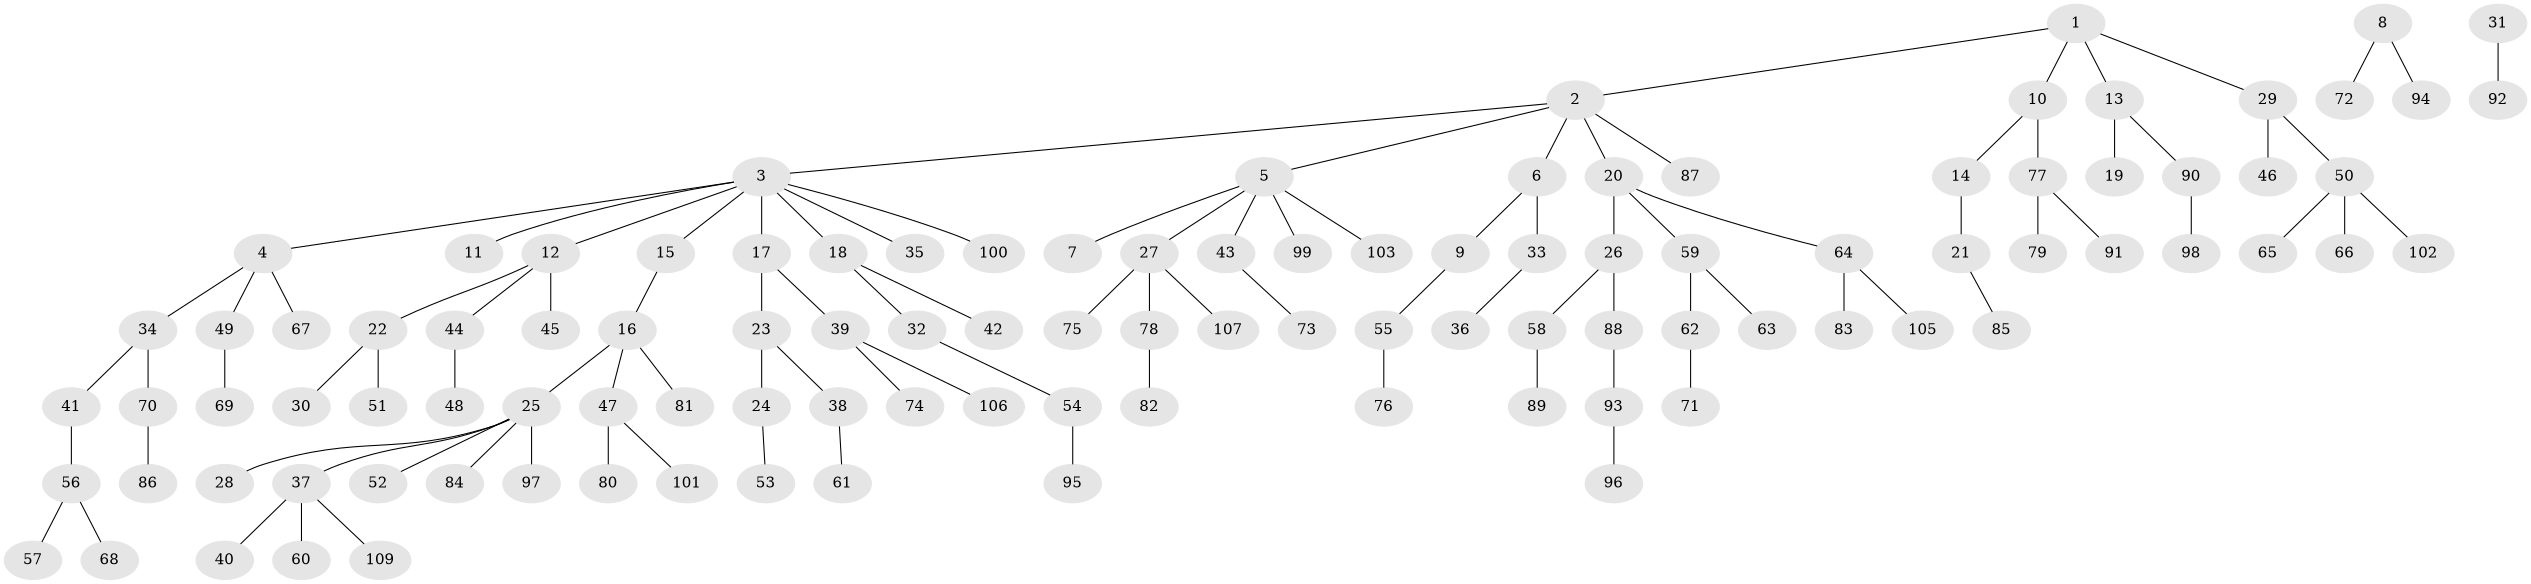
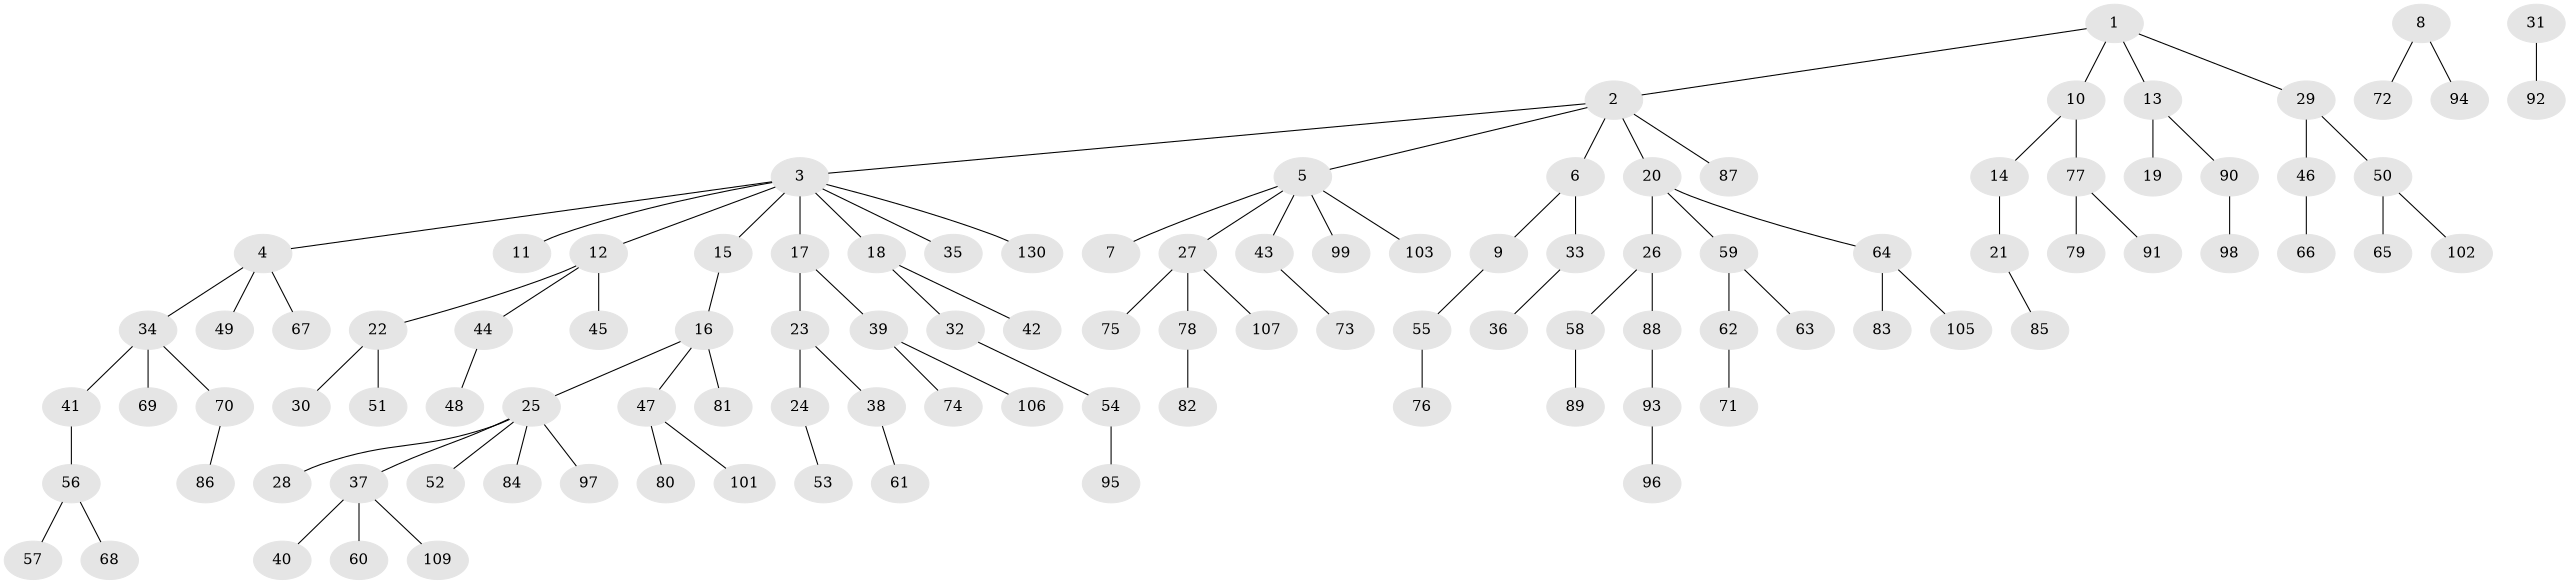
edge "50" -- "66": now "46" -- "66"
node "100": label "100" -> "130"
edge "49" -- "69": now "34" -- "69"
